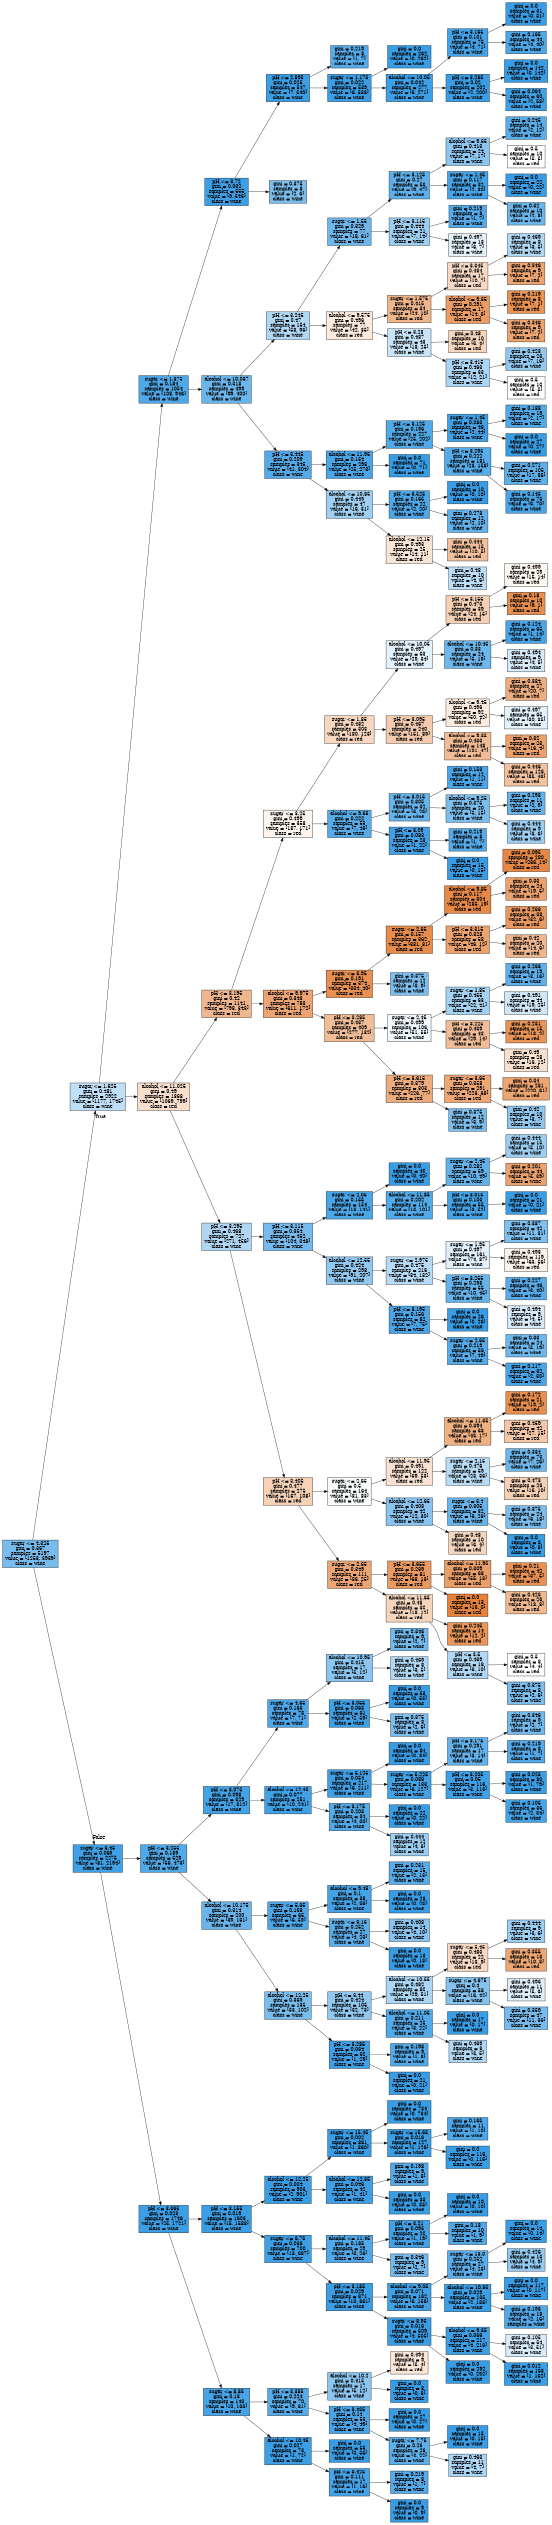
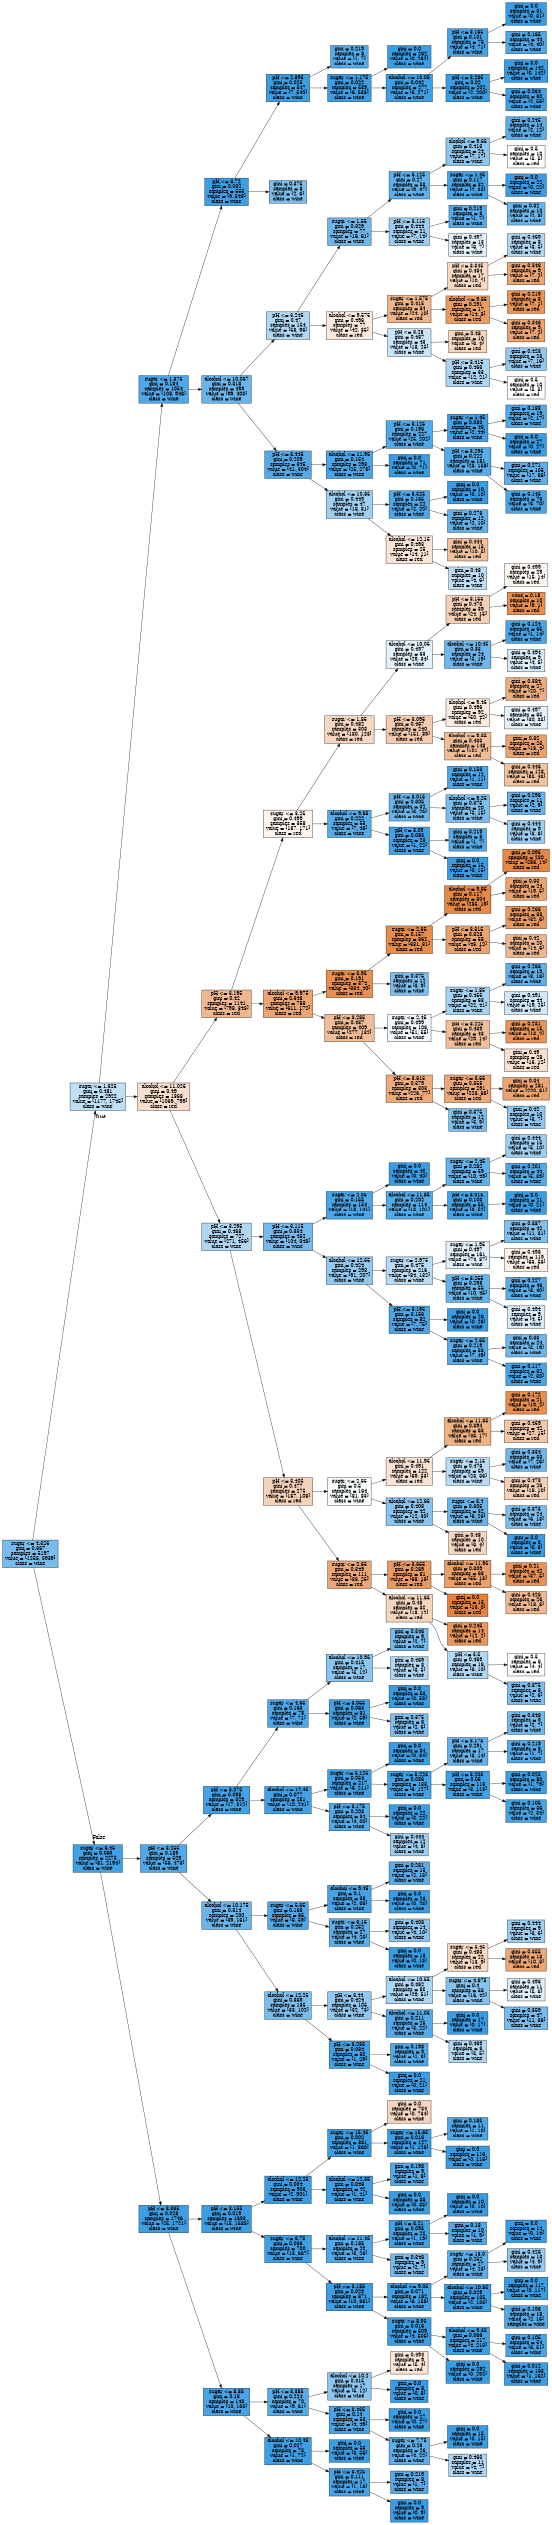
node "gini = 0.18 samples = 10 value = [9, 1] class = red": label "gini = 0.18 samples = 10 value = [9, 1] class = red" -> "wine = 0.18 samples = 10 value = [9, 1] class = red"
node "gini = 0.201 samples = 44 value = [5, 39] class = wine": fillcolor #eca26d -> #52aae8
node "gini = 0.334 samples = 73 value = [7, 26] class = wine": label "gini = 0.334 samples = 73 value = [7, 26] class = wine" -> "gini = 0.334 samples = 33 value = [7, 26] class = wine"
node "gini = 0.0 samples = 734 value = [0, 734] class = wine": fillcolor #399de5 -> #f6d5bd
node "gini = 0.105 samples = 54 value = [3, 51] class = wine": fillcolor #d7ebfa -> #45a3e7
